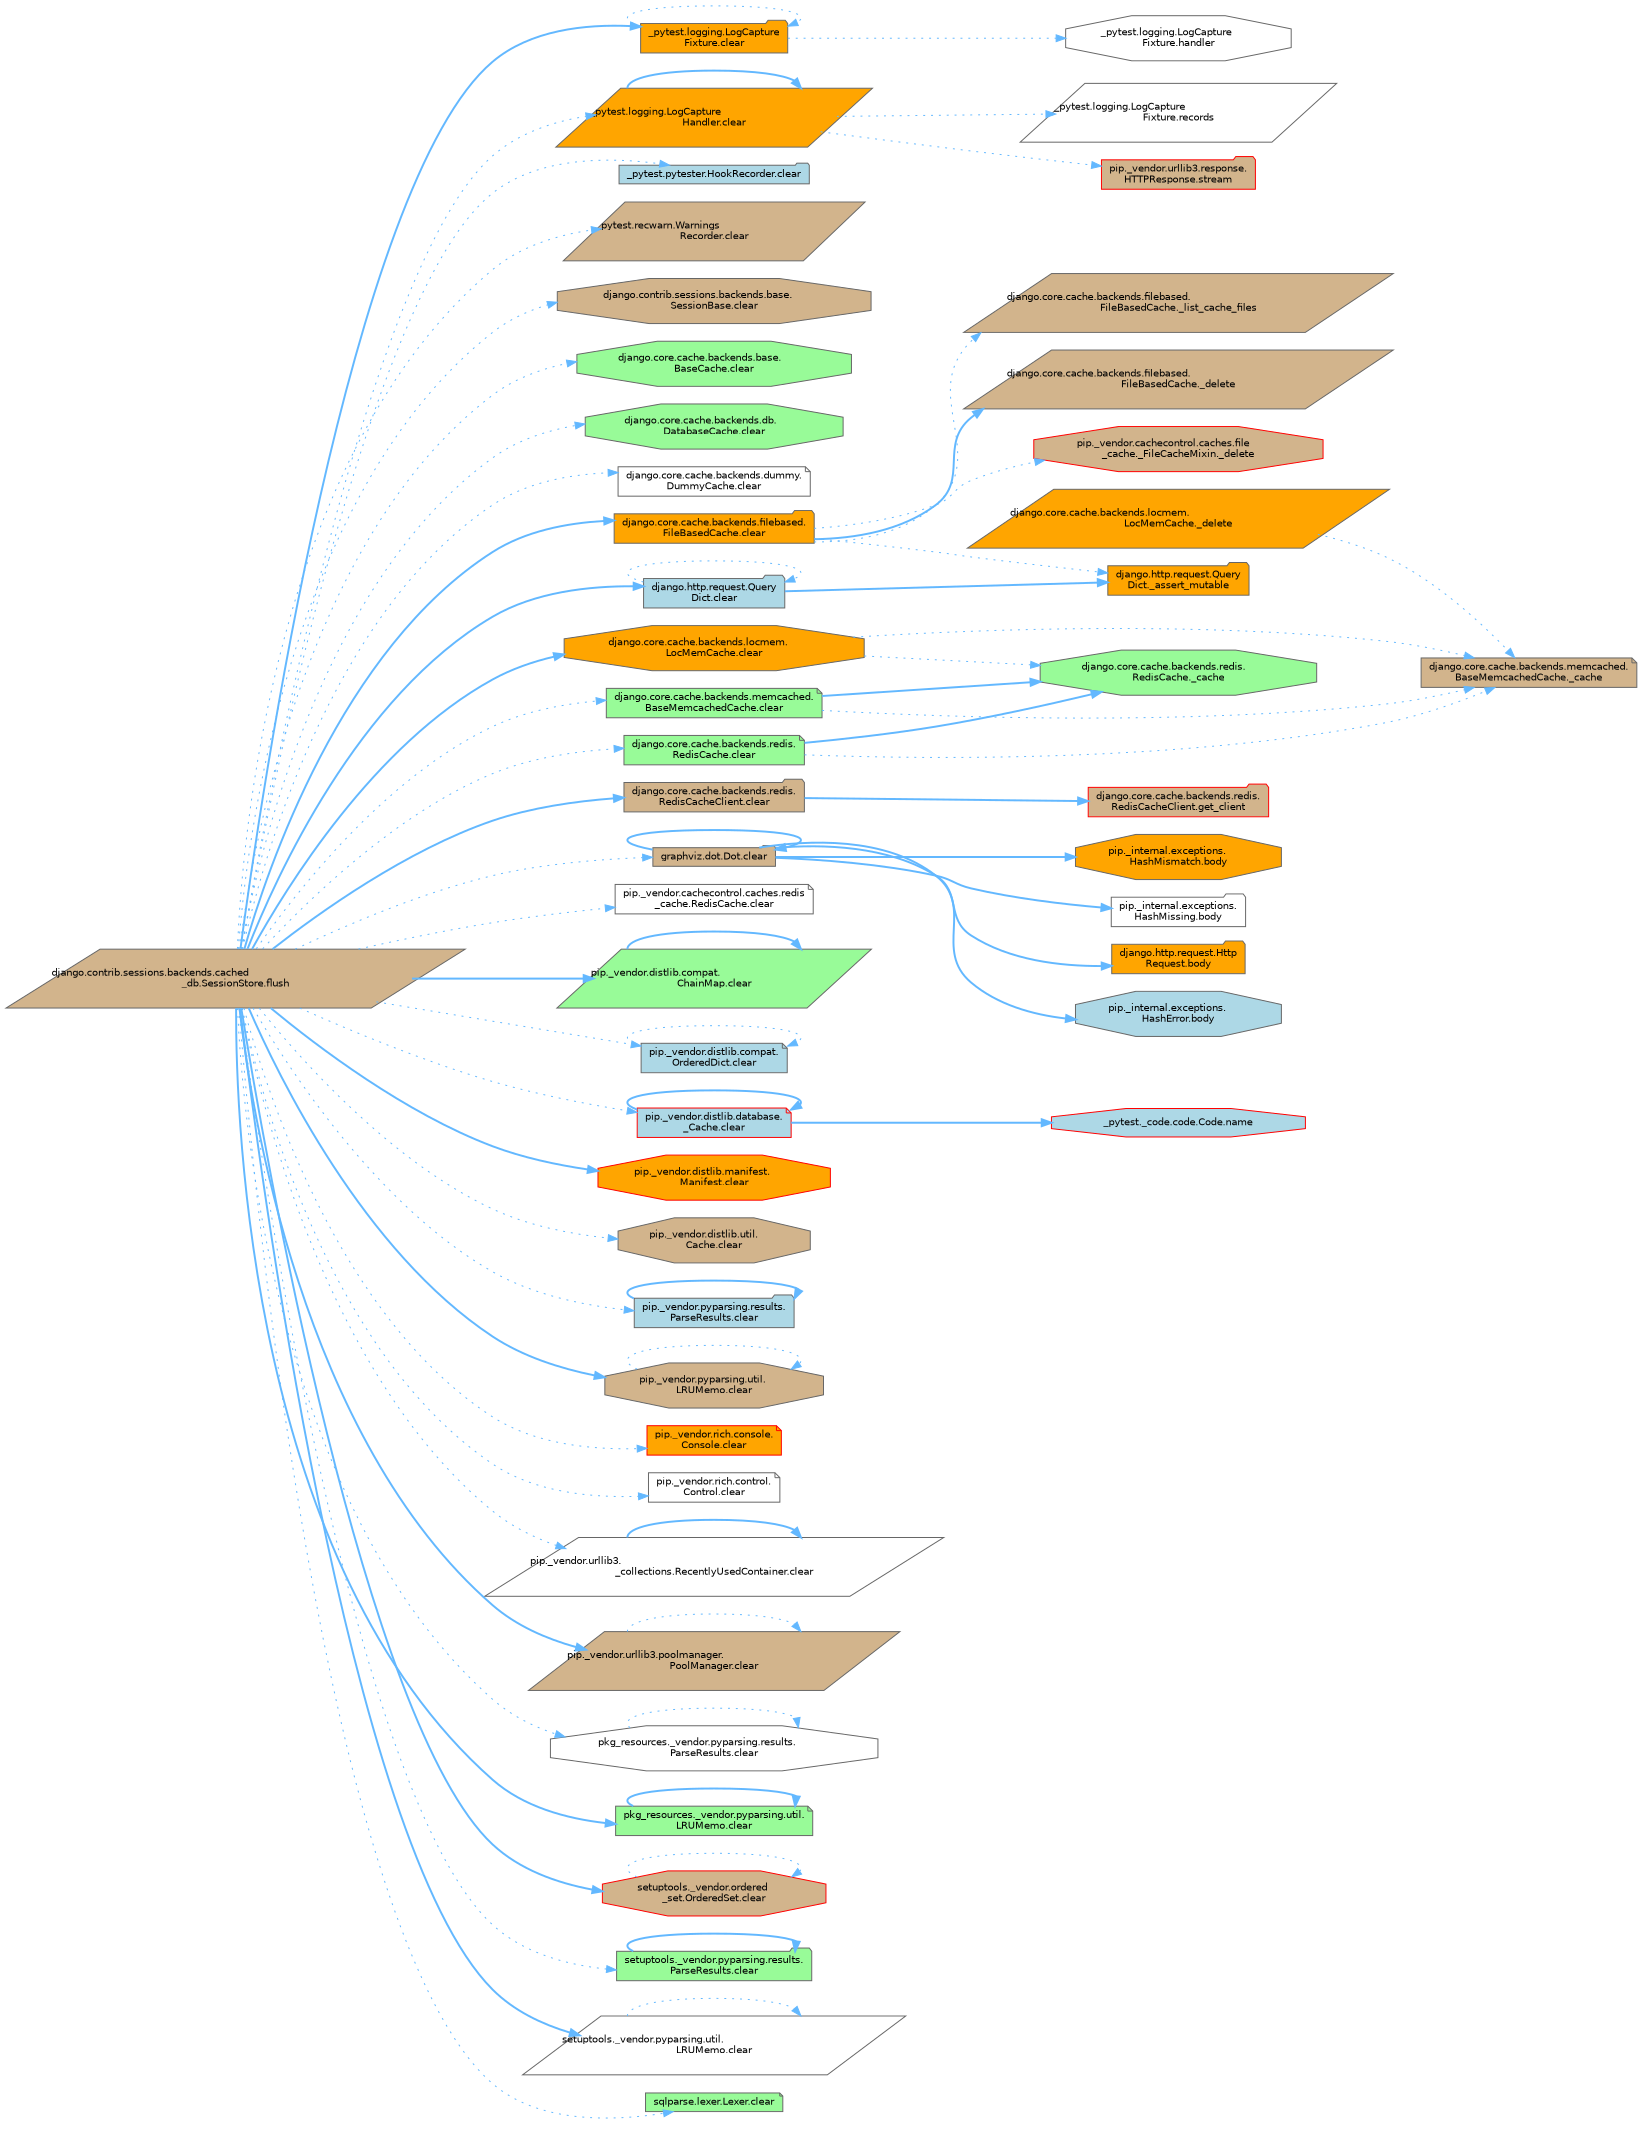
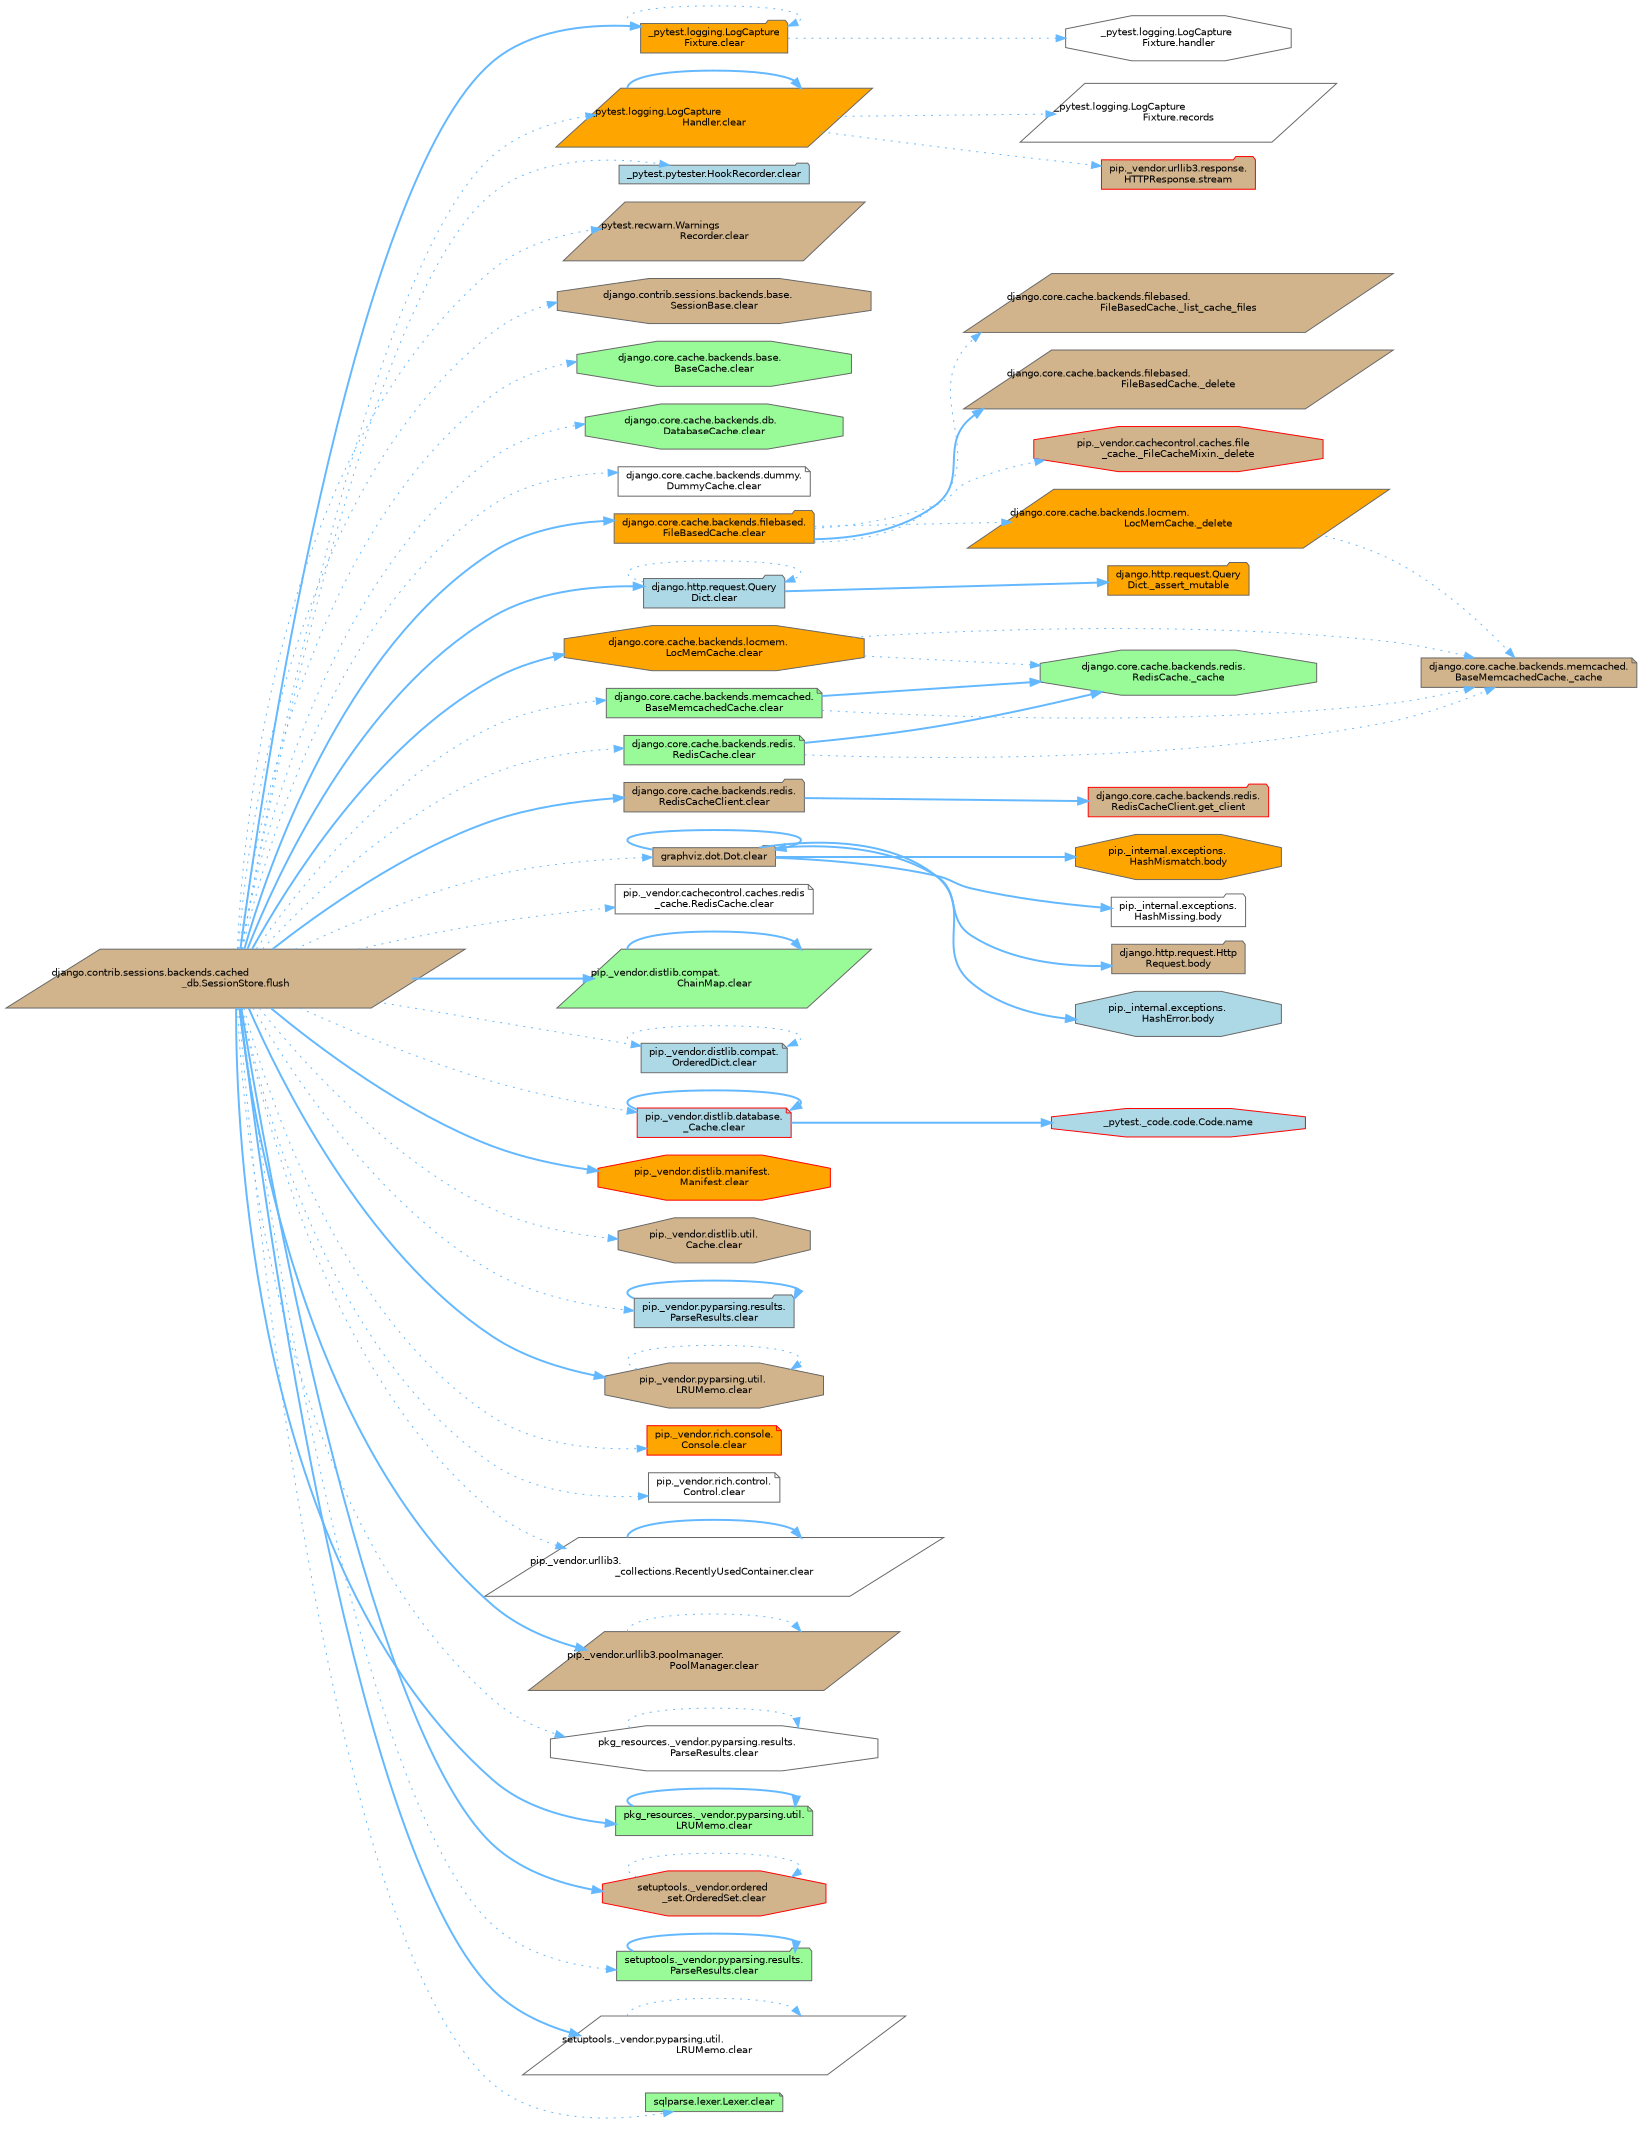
edge "django.core.cache.backends.filebased. FileBasedCache.clear" -> "django.http.request.Query Dict._assert_mutable": now "django.core.cache.backends.filebased. FileBasedCache.clear" -> "django.core.cache.backends.locmem. LocMemCache._delete"
node "django.http.request.Http Request.body": fillcolor orange -> tan
